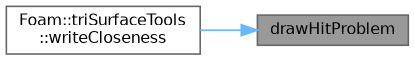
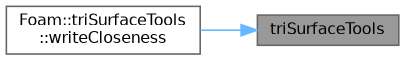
node "drawHitProblem": label "drawHitProblem" -> "triSurfaceTools"
